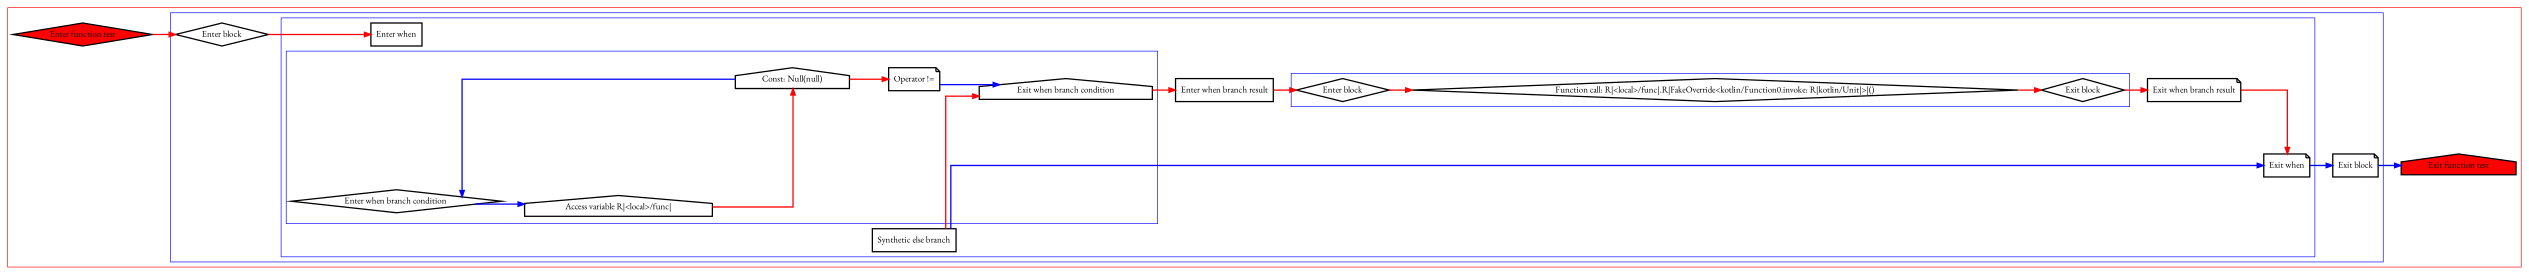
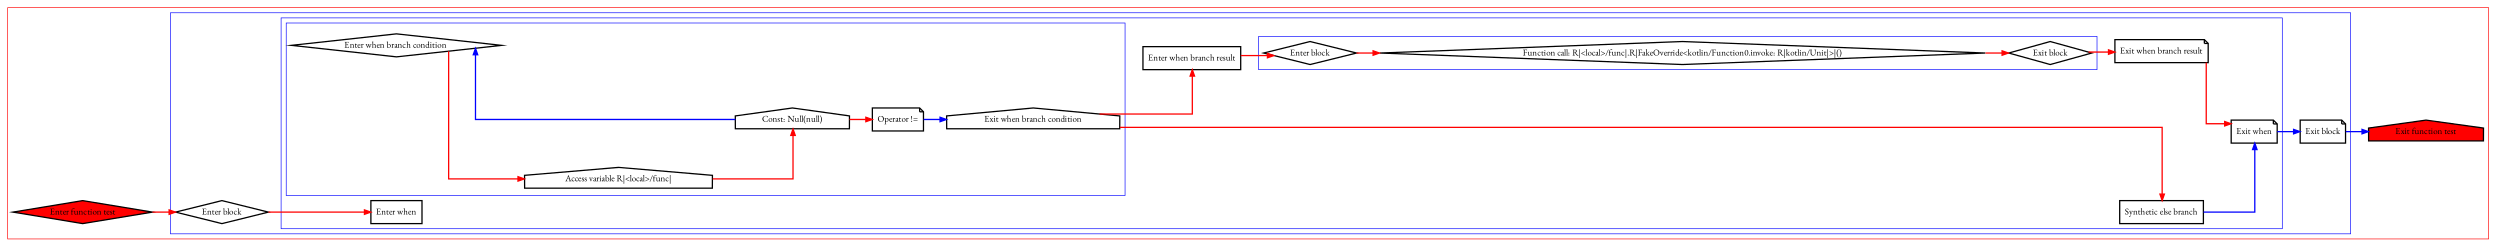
edge "Synthetic else branch" -> "Exit when branch condition": reversed
edge "Enter when branch condition" -> "Access variable R|<local>/func|": color blue -> red
